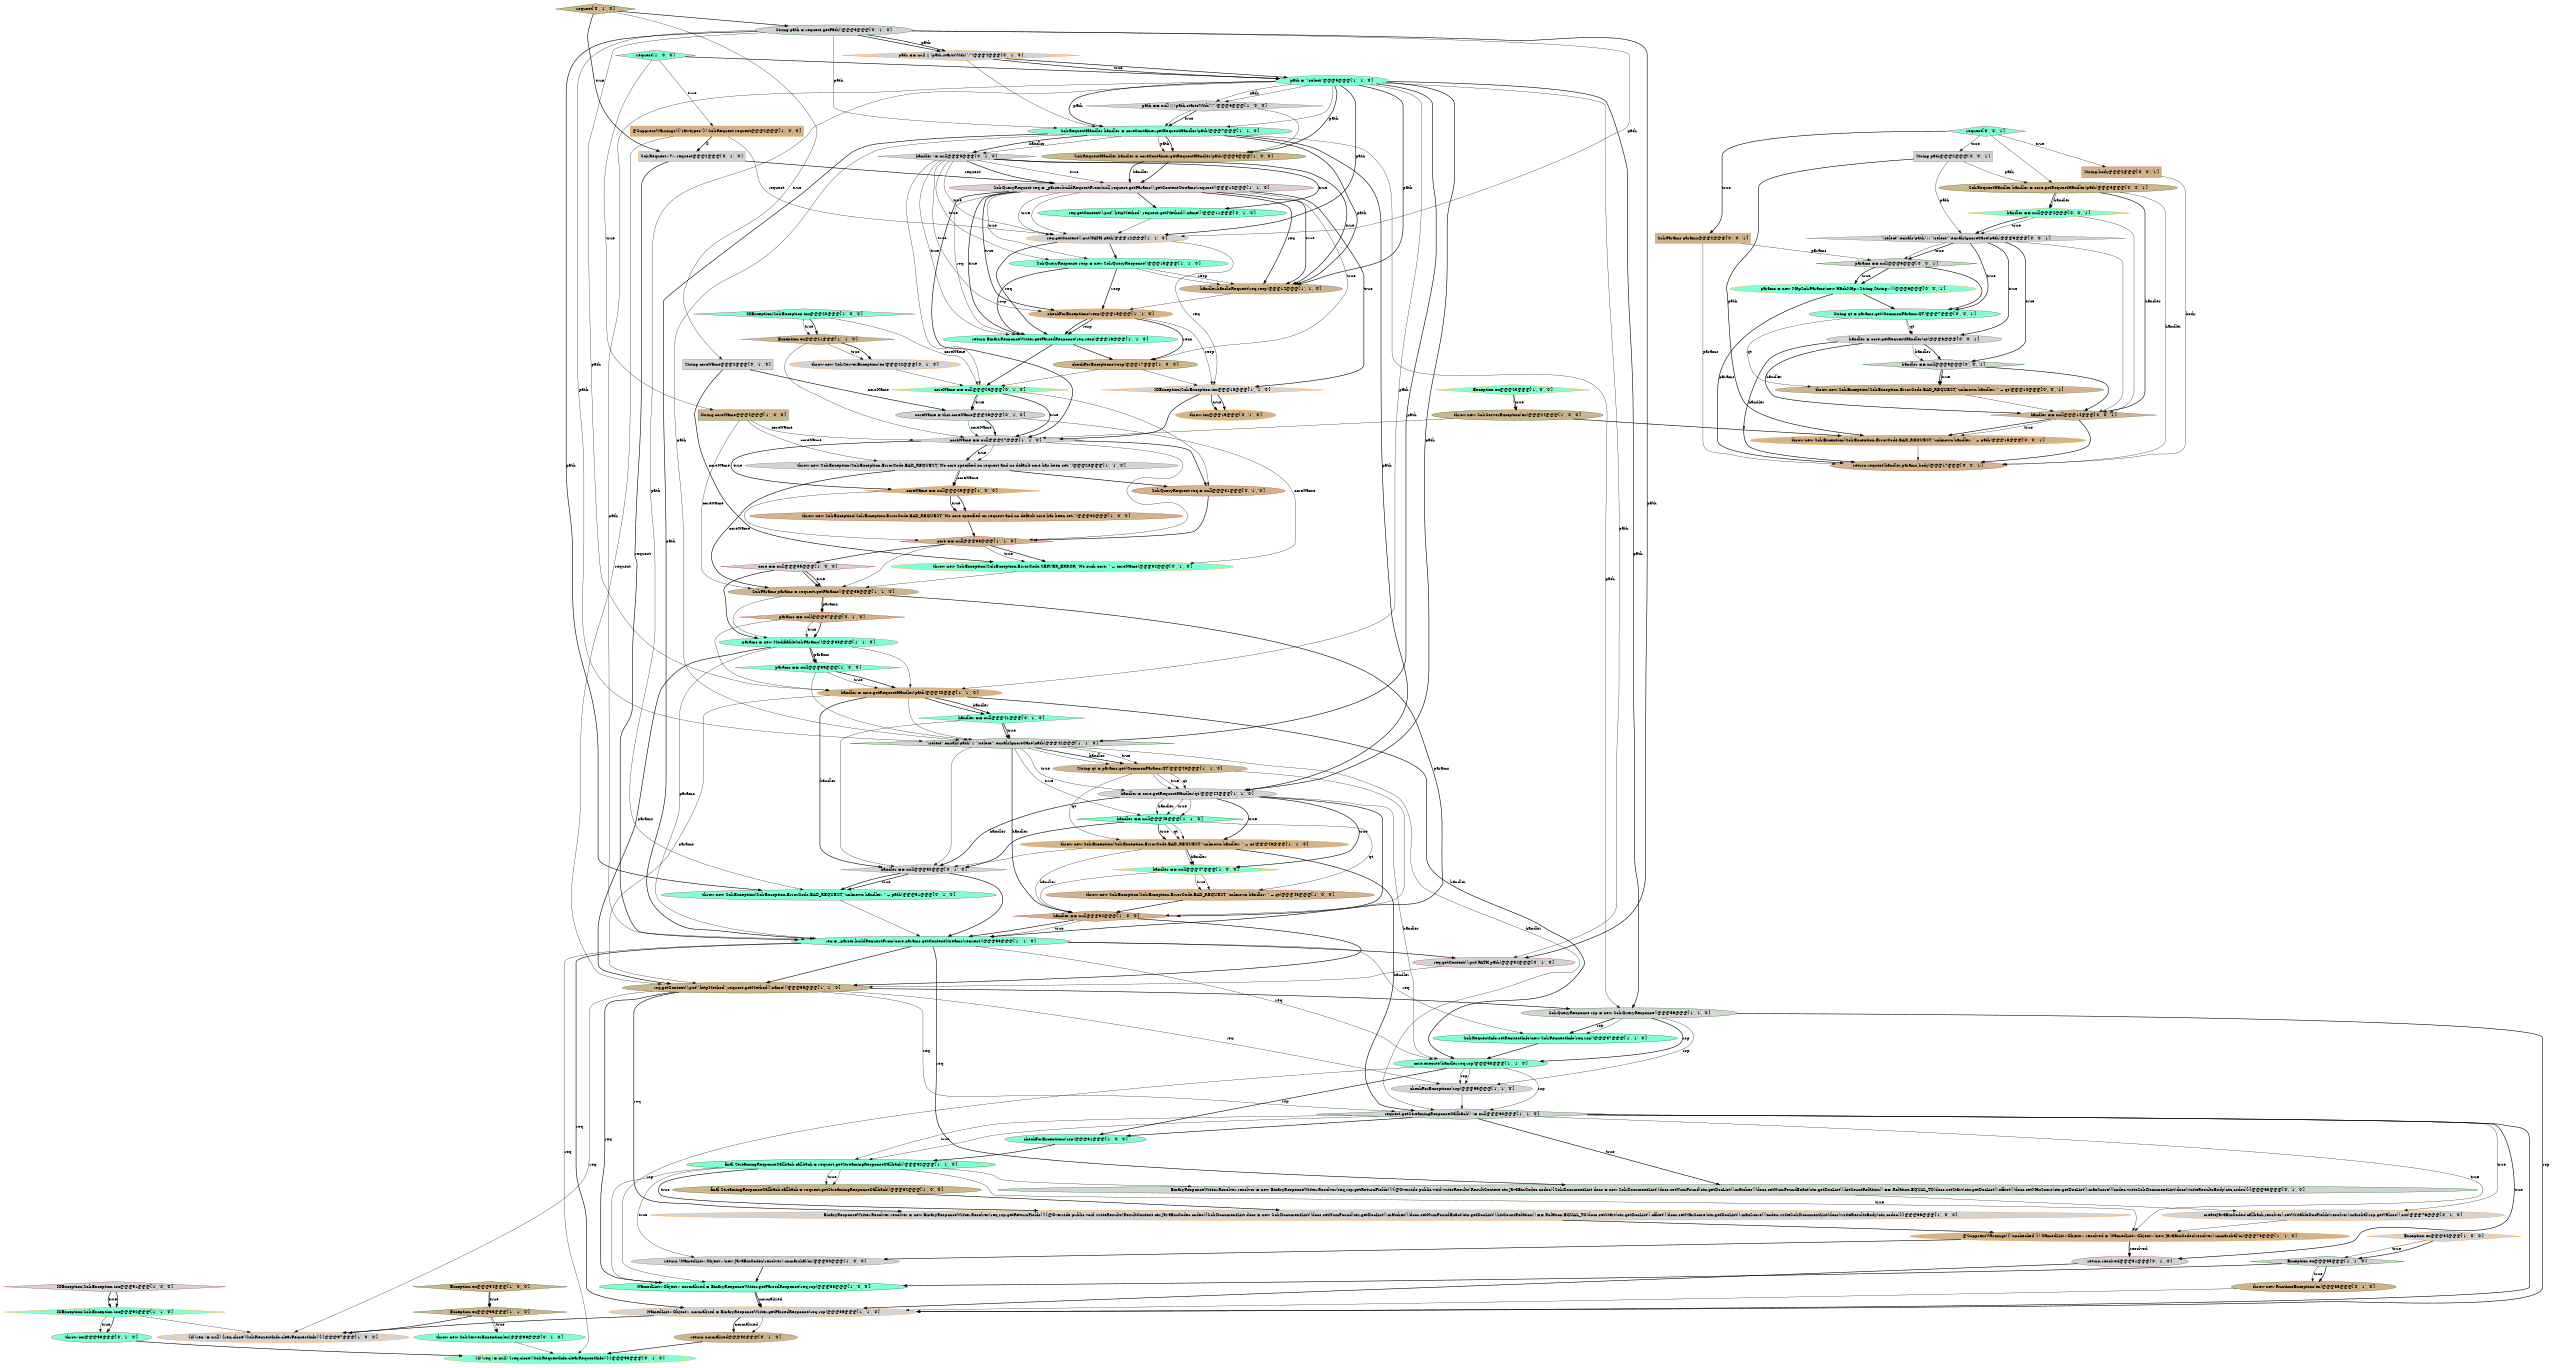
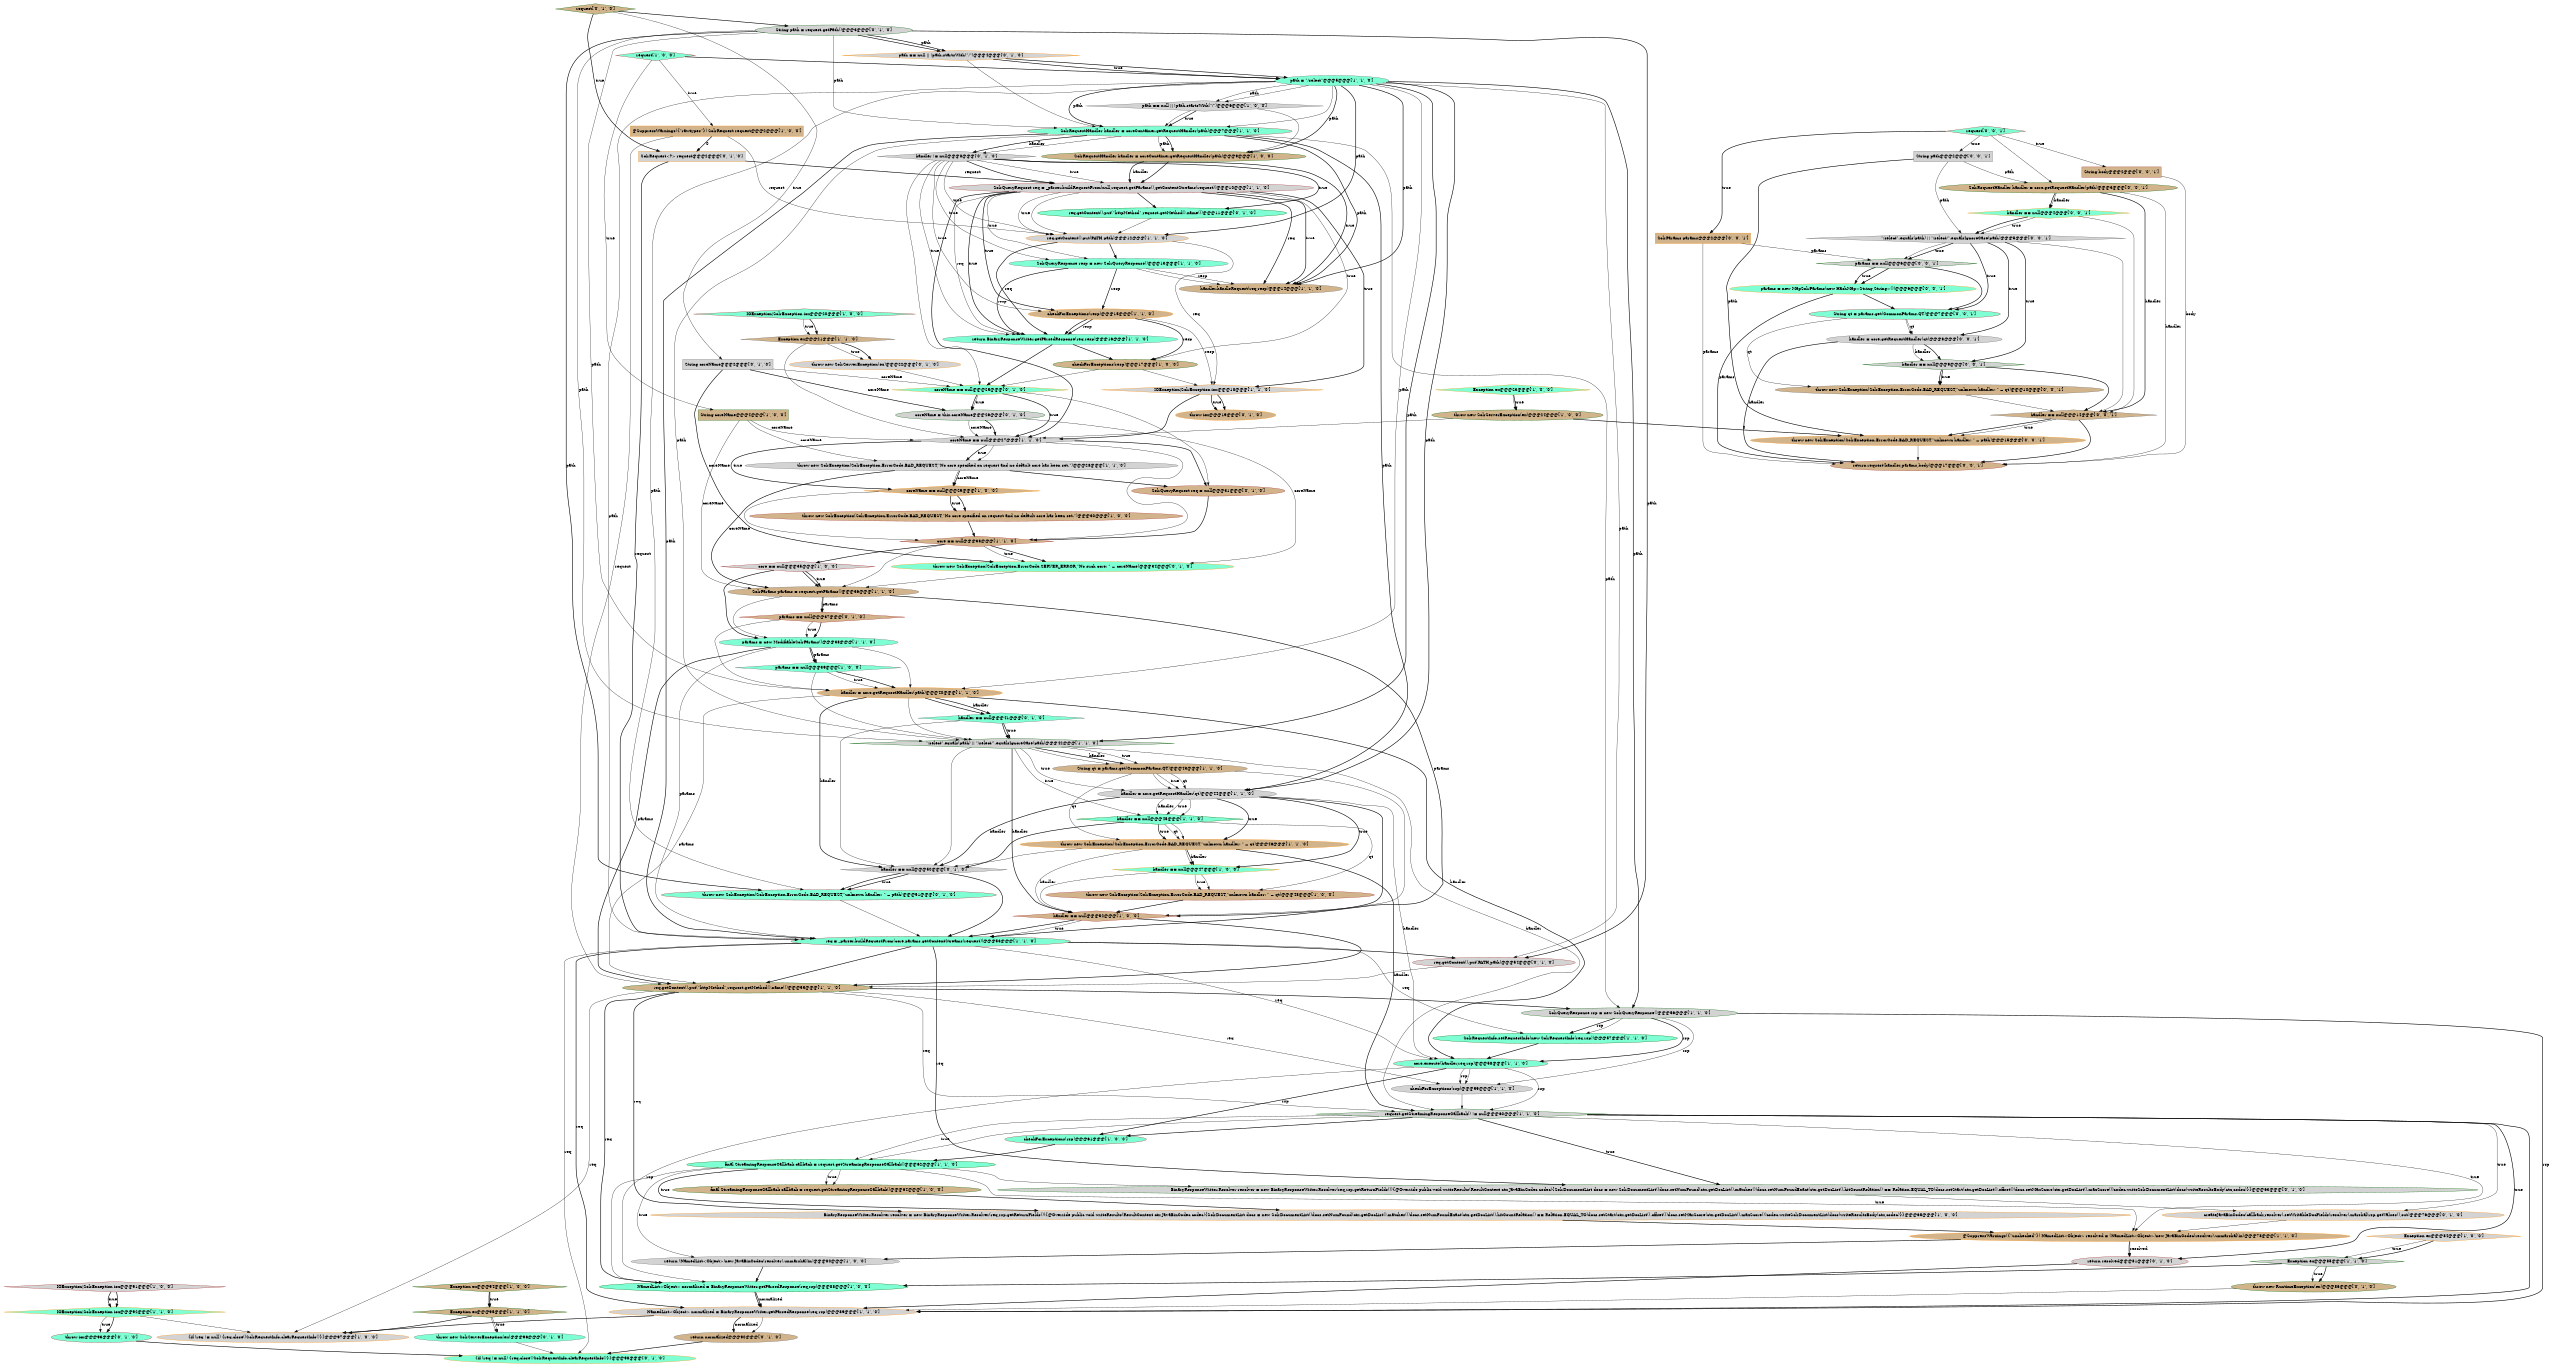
edge "String path = request.getPath()@@@3@@@['0', '1', '0']" -> "req.getContext().put(PATH,path)@@@12@@@['1', '1', '0']": removed, label "path"
edge "handler.handleRequest(req,resp)@@@14@@@['1', '1', '0']" -> "checkForExceptions(resp)@@@15@@@['1', '1', '0']": removed
edge "IOException|SolrException iox@@@20@@@['1', '0', '0']" -> "coreName == null@@@25@@@['0', '1', '0']": now "String coreName@@@2@@@['0', '1', '0']" -> "coreName == null@@@25@@@['0', '1', '0']"
edge "handler = core.getRequestHandler(qt)@@@8@@@['0', '0', '1']" -> "handler == null@@@14@@@['0', '0', '1']": removed, label "handler"
